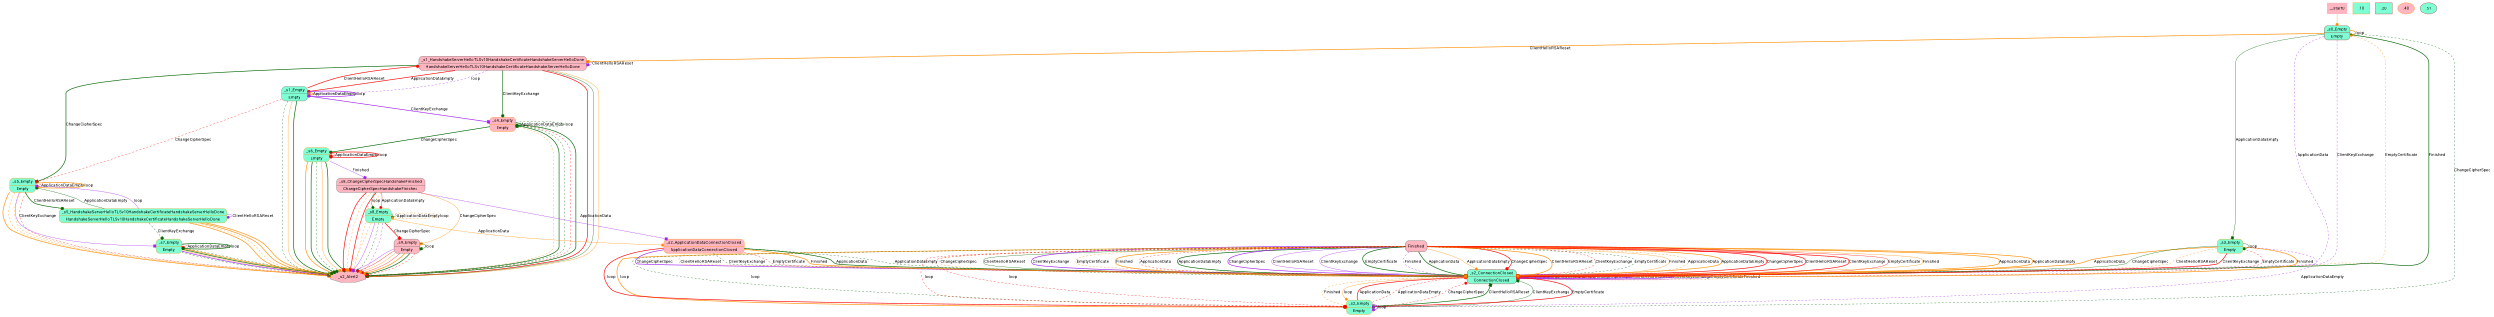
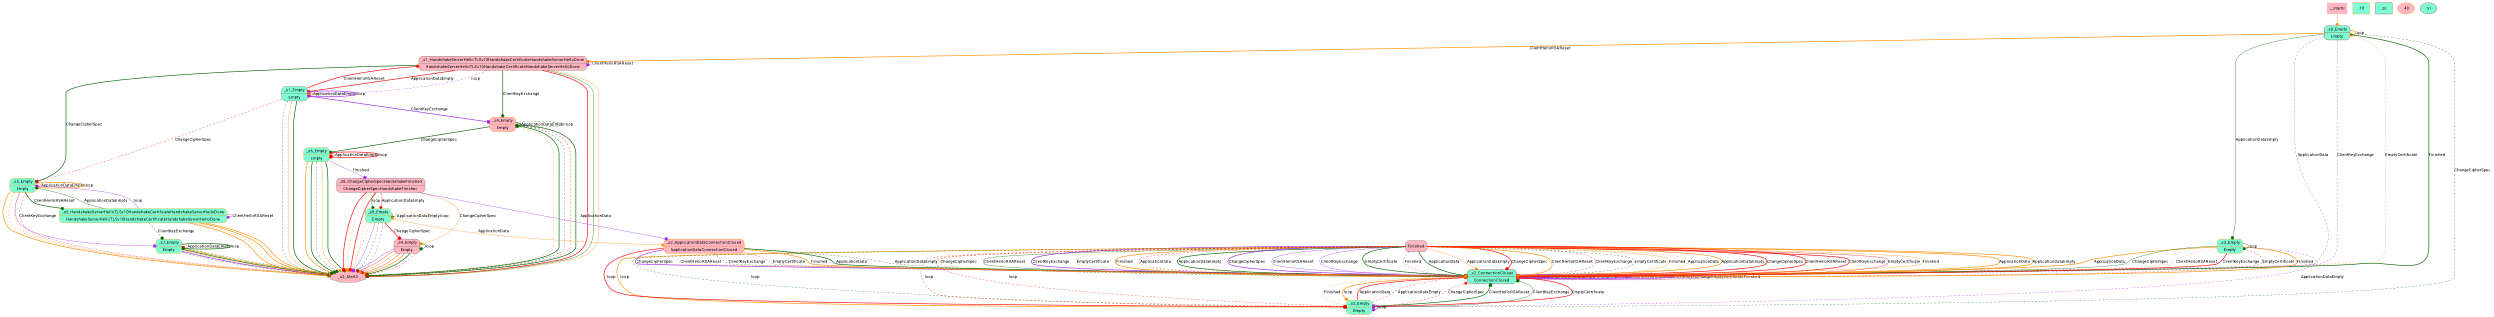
edge "_s2_ConnectionClosed" -> "_s2_Empty": style solid -> bold
